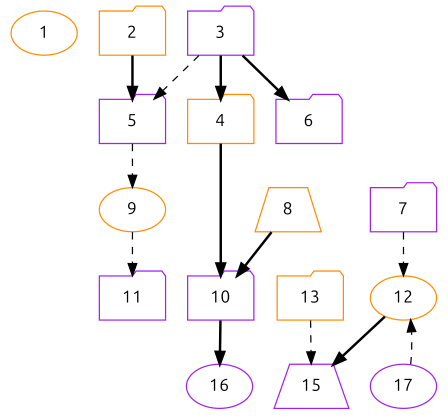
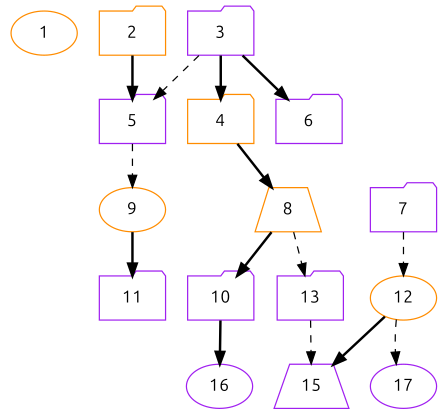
edge "4" -> "10": now "4" -> "8"
edge "9" -> "11": style dashed -> bold
edge "8" -> "13": added
node "13": color darkorange -> purple
edge "17" -> "12": reversed
